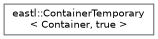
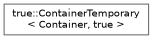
node "eastl::ContainerTemporary < Container, true >": label "eastl::ContainerTemporary < Container, true >" -> "true::ContainerTemporary < Container, true >"
